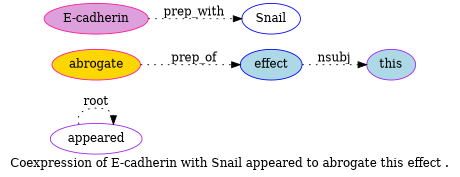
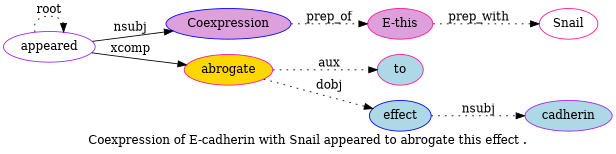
node "E-cadherin": label "E-cadherin" -> "E-this"
node "Snail": color blue -> deeppink
node "Coexpression": added
edge "appeared" -> "abrogate": added, label "xcomp"
edge "abrogate" -> "effect": label "prep_of" -> "dobj"
node "this": label "this" -> "cadherin"
node "to": added
